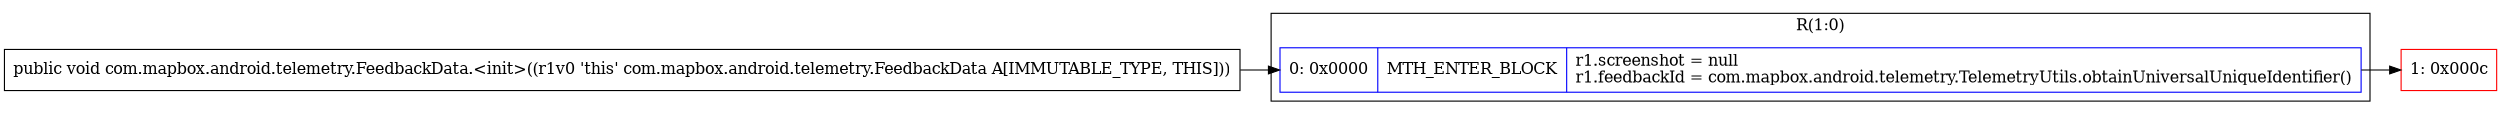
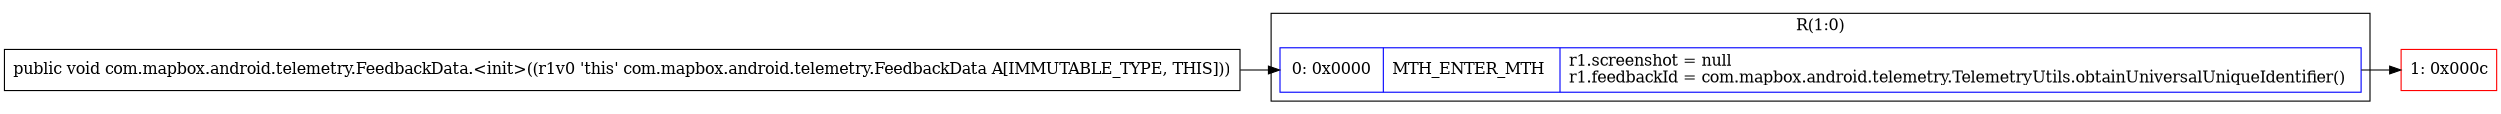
node "0: 0x0000": text "MTH_ENTER_BLOCK" -> "MTH_ENTER_MTH"
